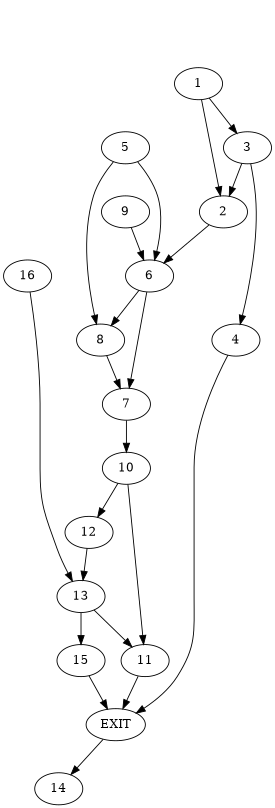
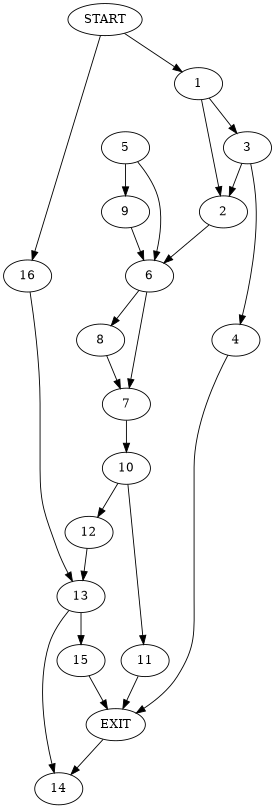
node "START": added
edge "5" -> "8": now "5" -> "9"
edge "13" -> "11": now "13" -> "14"
